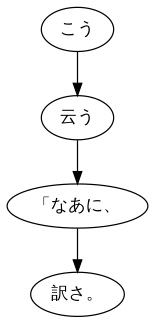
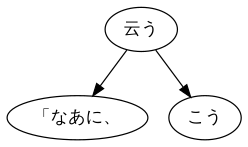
edge "こう" -> "云う": reversed
node "訳さ。": removed
